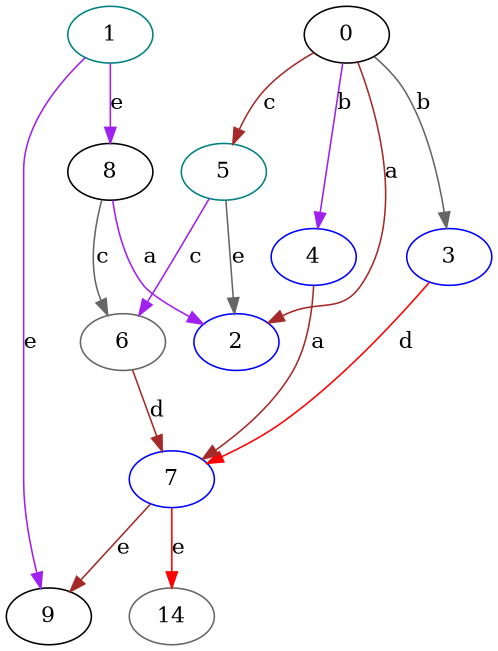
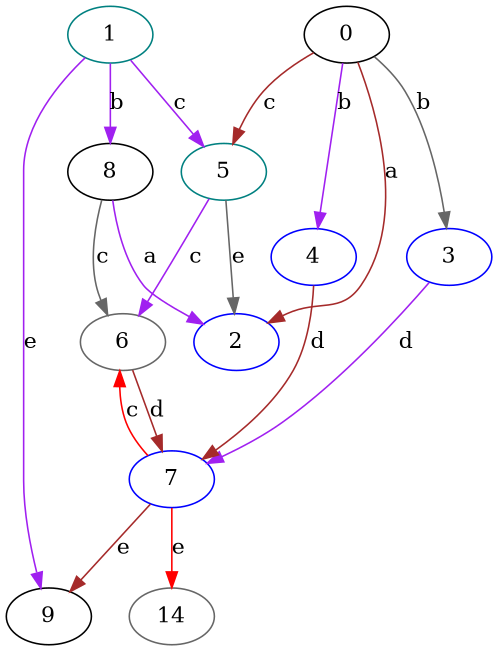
edge "1" -> "5": added, label "c"
edge "1" -> "8": label "e" -> "b"
edge "4" -> "7": label "a" -> "d"
edge "3" -> "7": color red -> purple
edge "7" -> "6": added, label "c"
